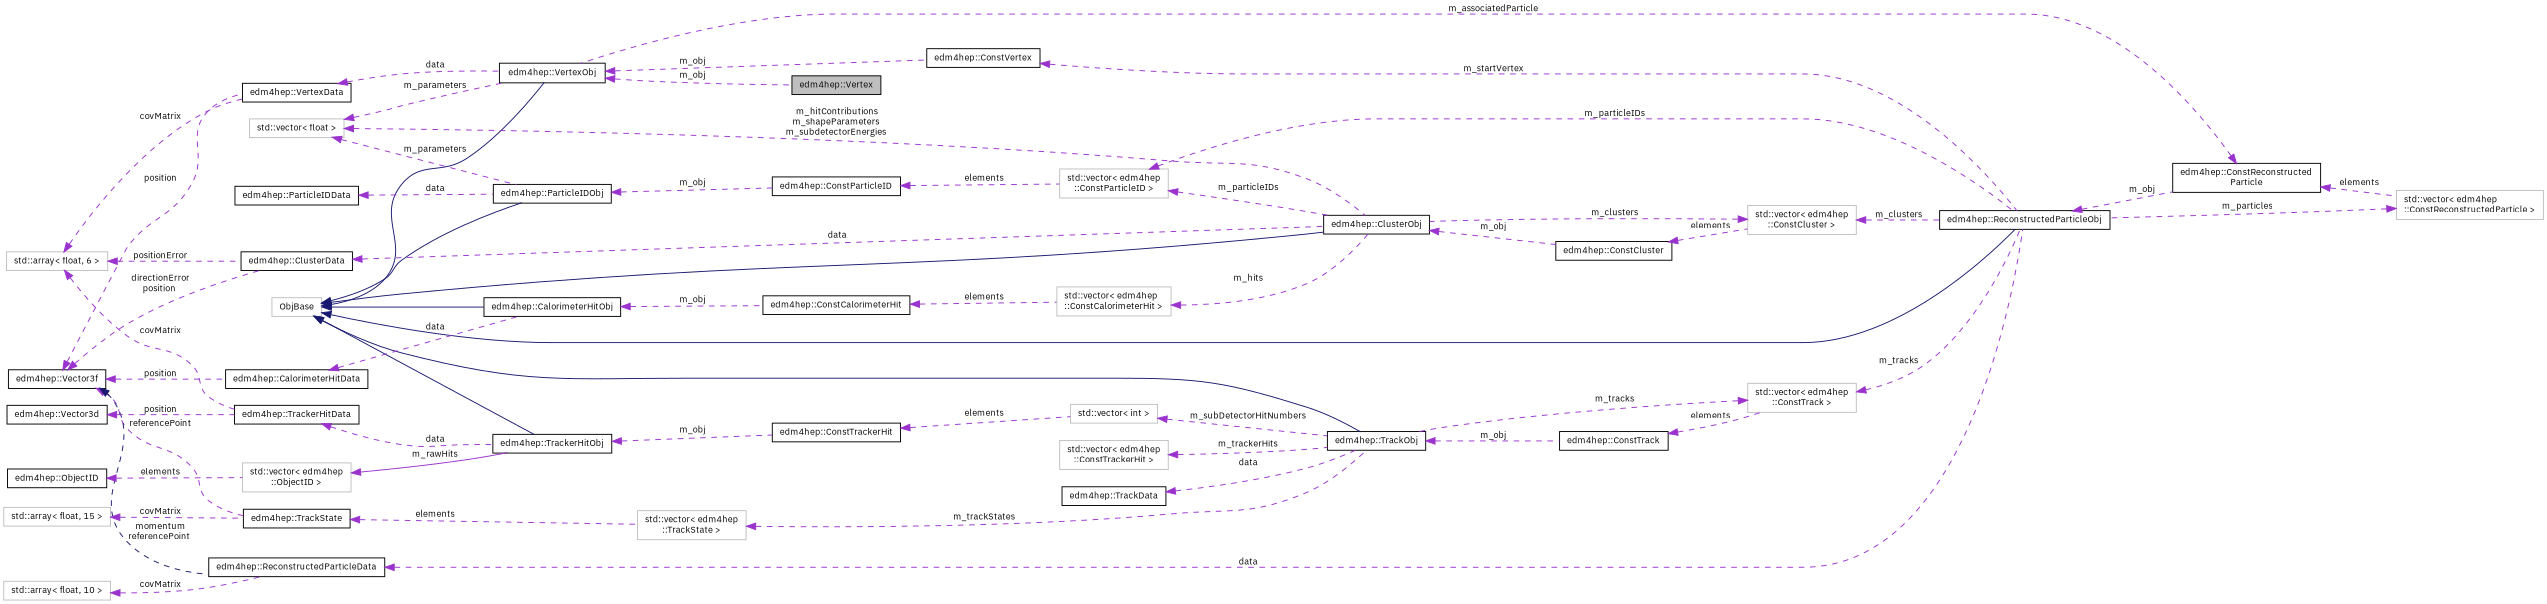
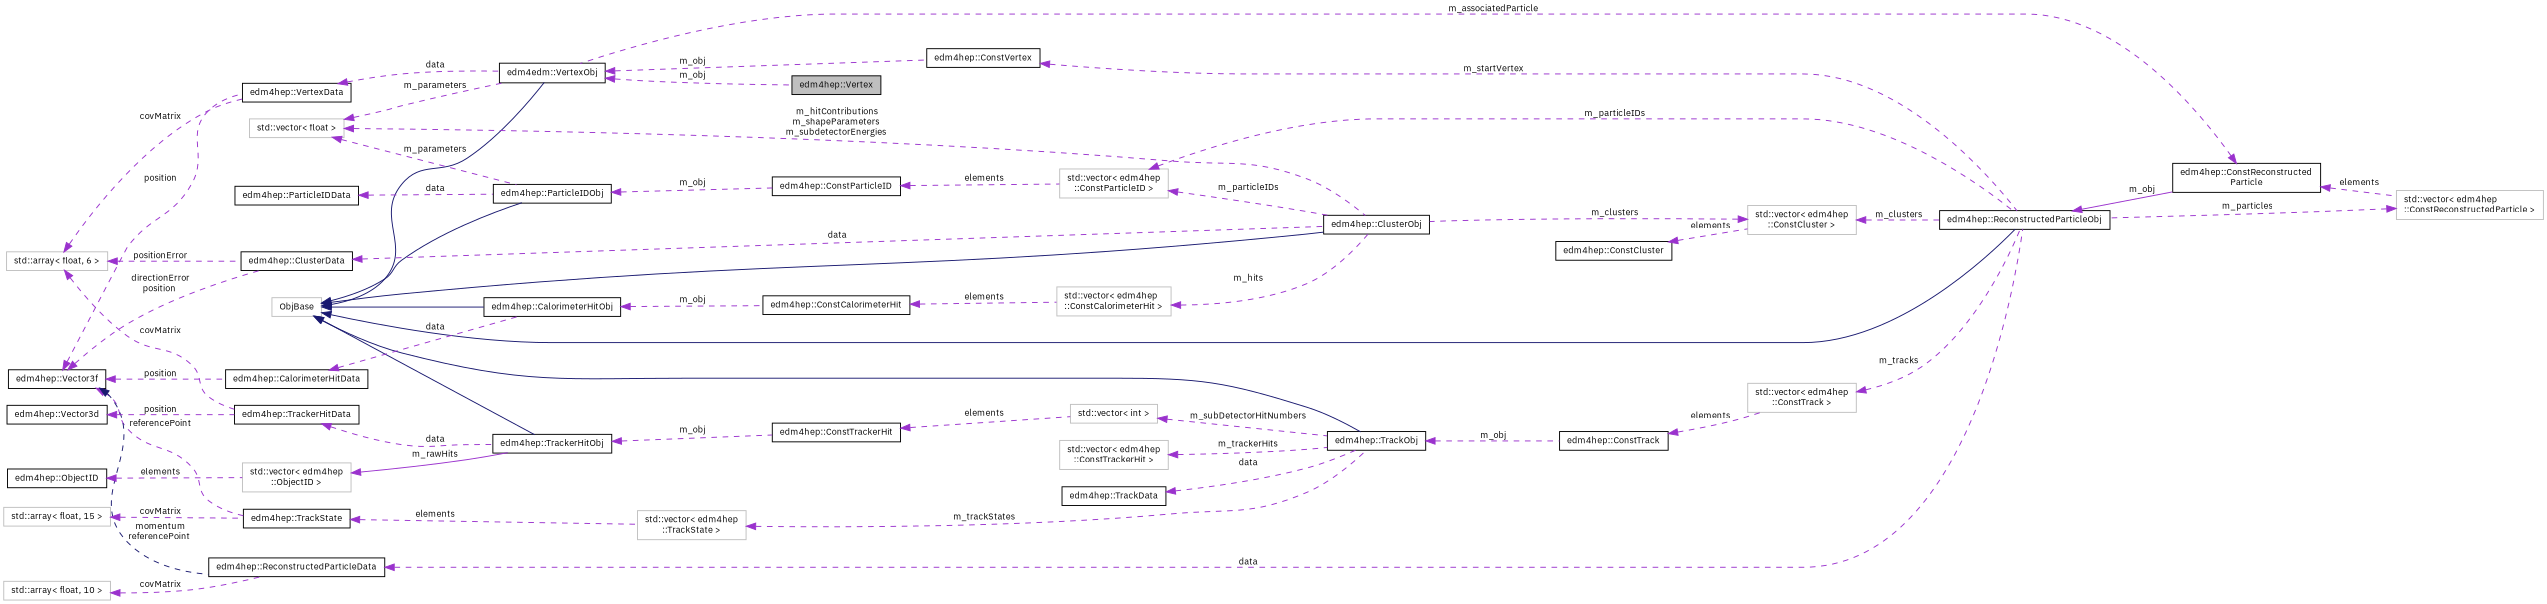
node "edm4hep::VertexObj": label "edm4hep::VertexObj" -> "edm4edm::VertexObj"
edge "edm4hep::ConstReconstructed Particle" -> "edm4hep::ReconstructedParticleObj": style dashed -> solid
edge "edm4hep::ConstCluster" -> "edm4hep::ClusterObj": removed, label "m_obj"
edge "edm4hep::TrackObj" -> "std::vector< edm4hep ::ConstTrack >": removed, label "m_tracks"
